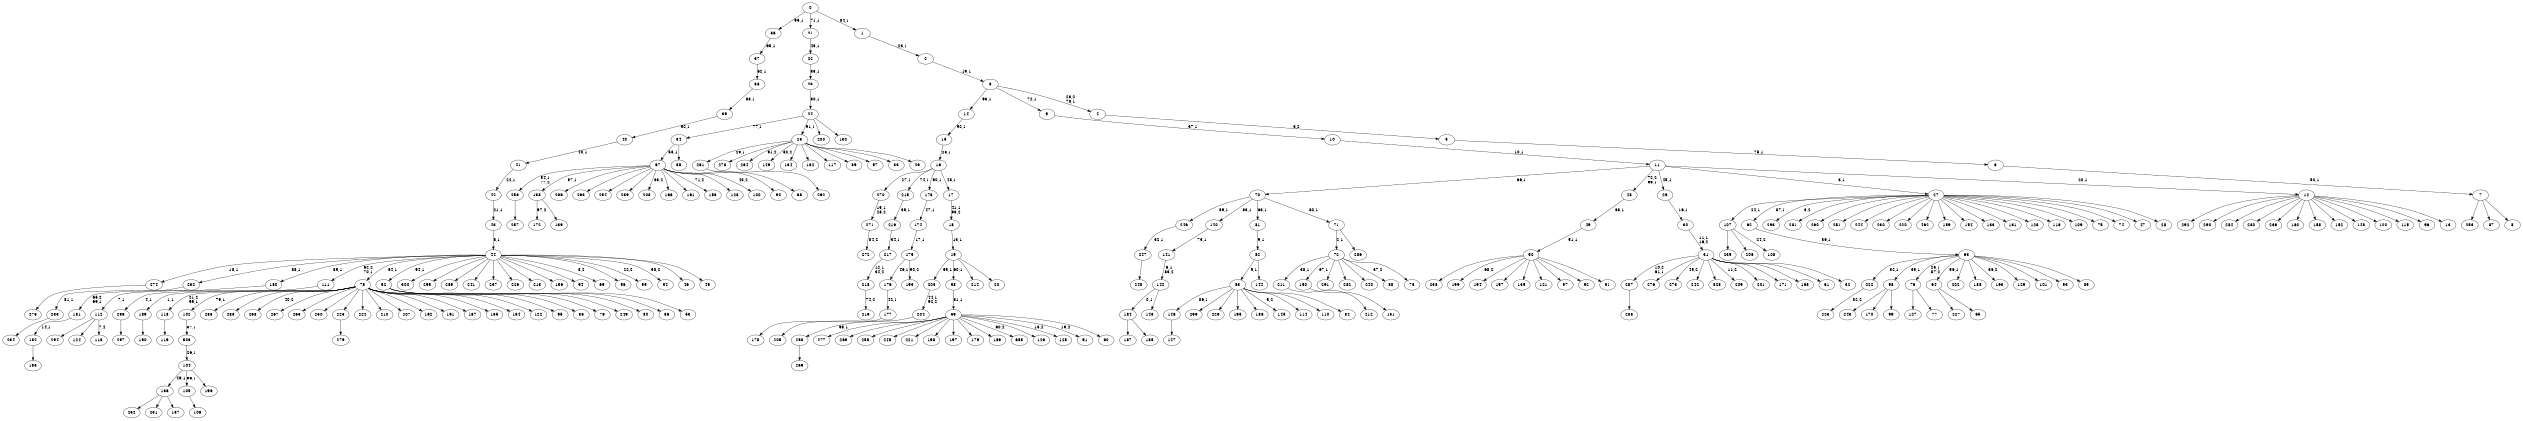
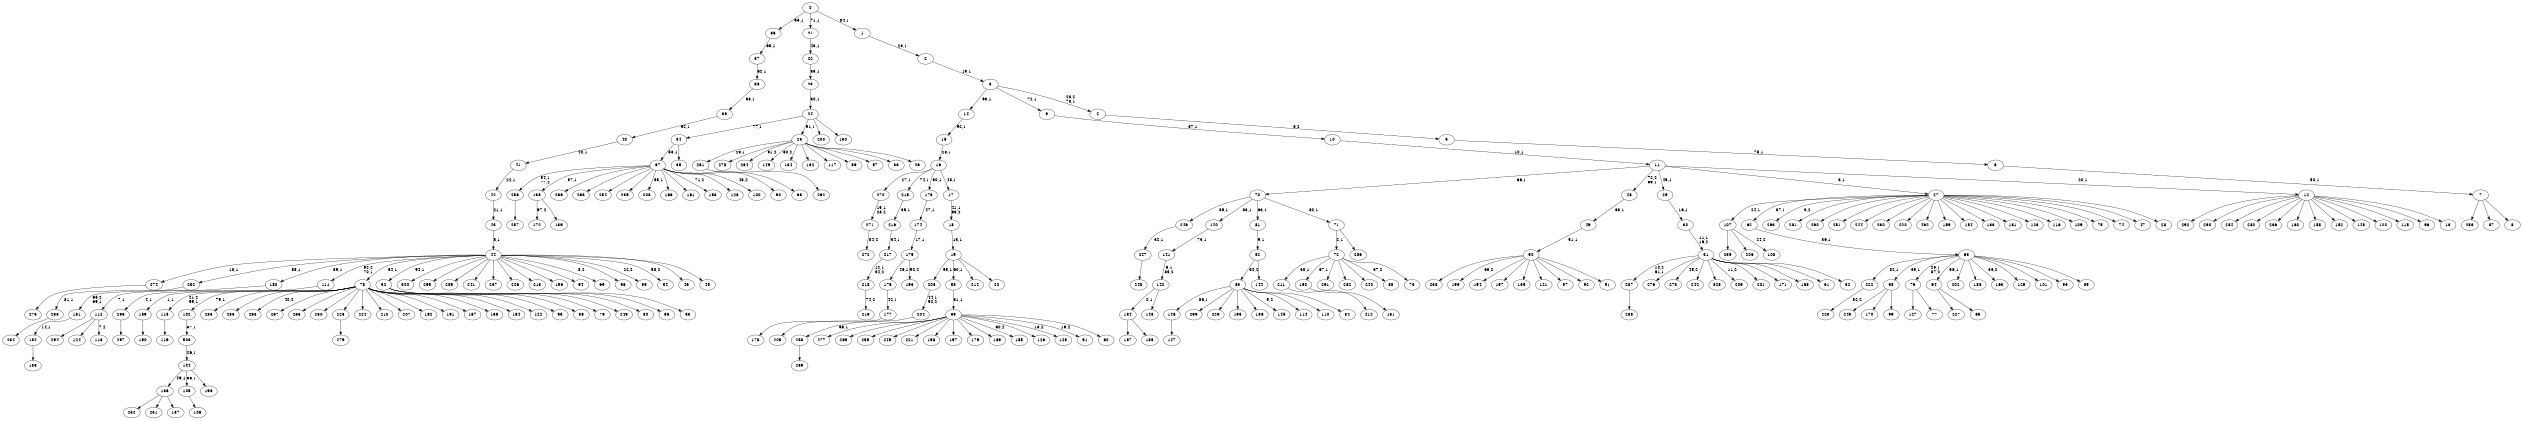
edge "67" -> "208": label "33,2" -> "55,1"
edge "82" -> "83": label "5,1" -> "30,2"
node "655": label "655" -> "155"
